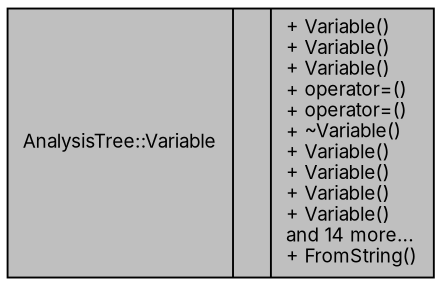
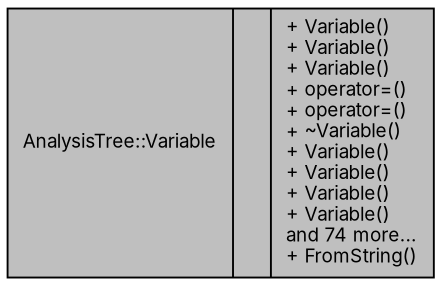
node "AnalysisTree::Variable": text "and 14 more..." -> "and 74 more..."
